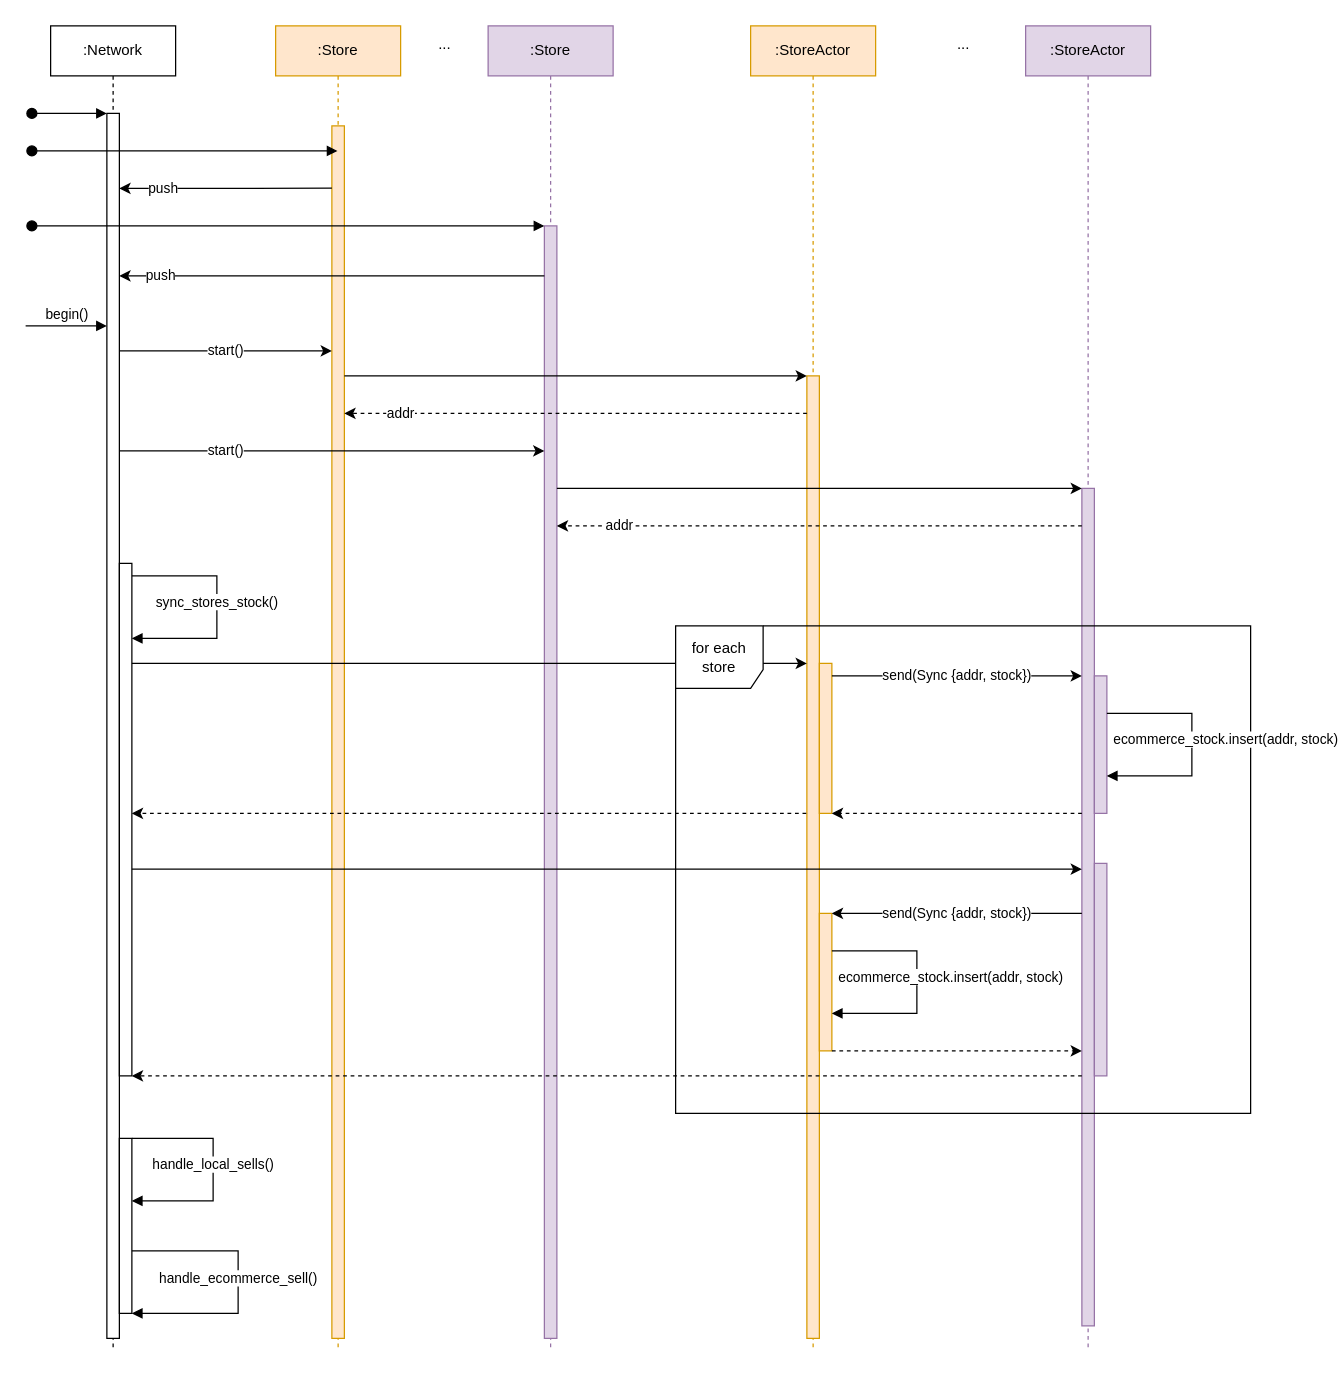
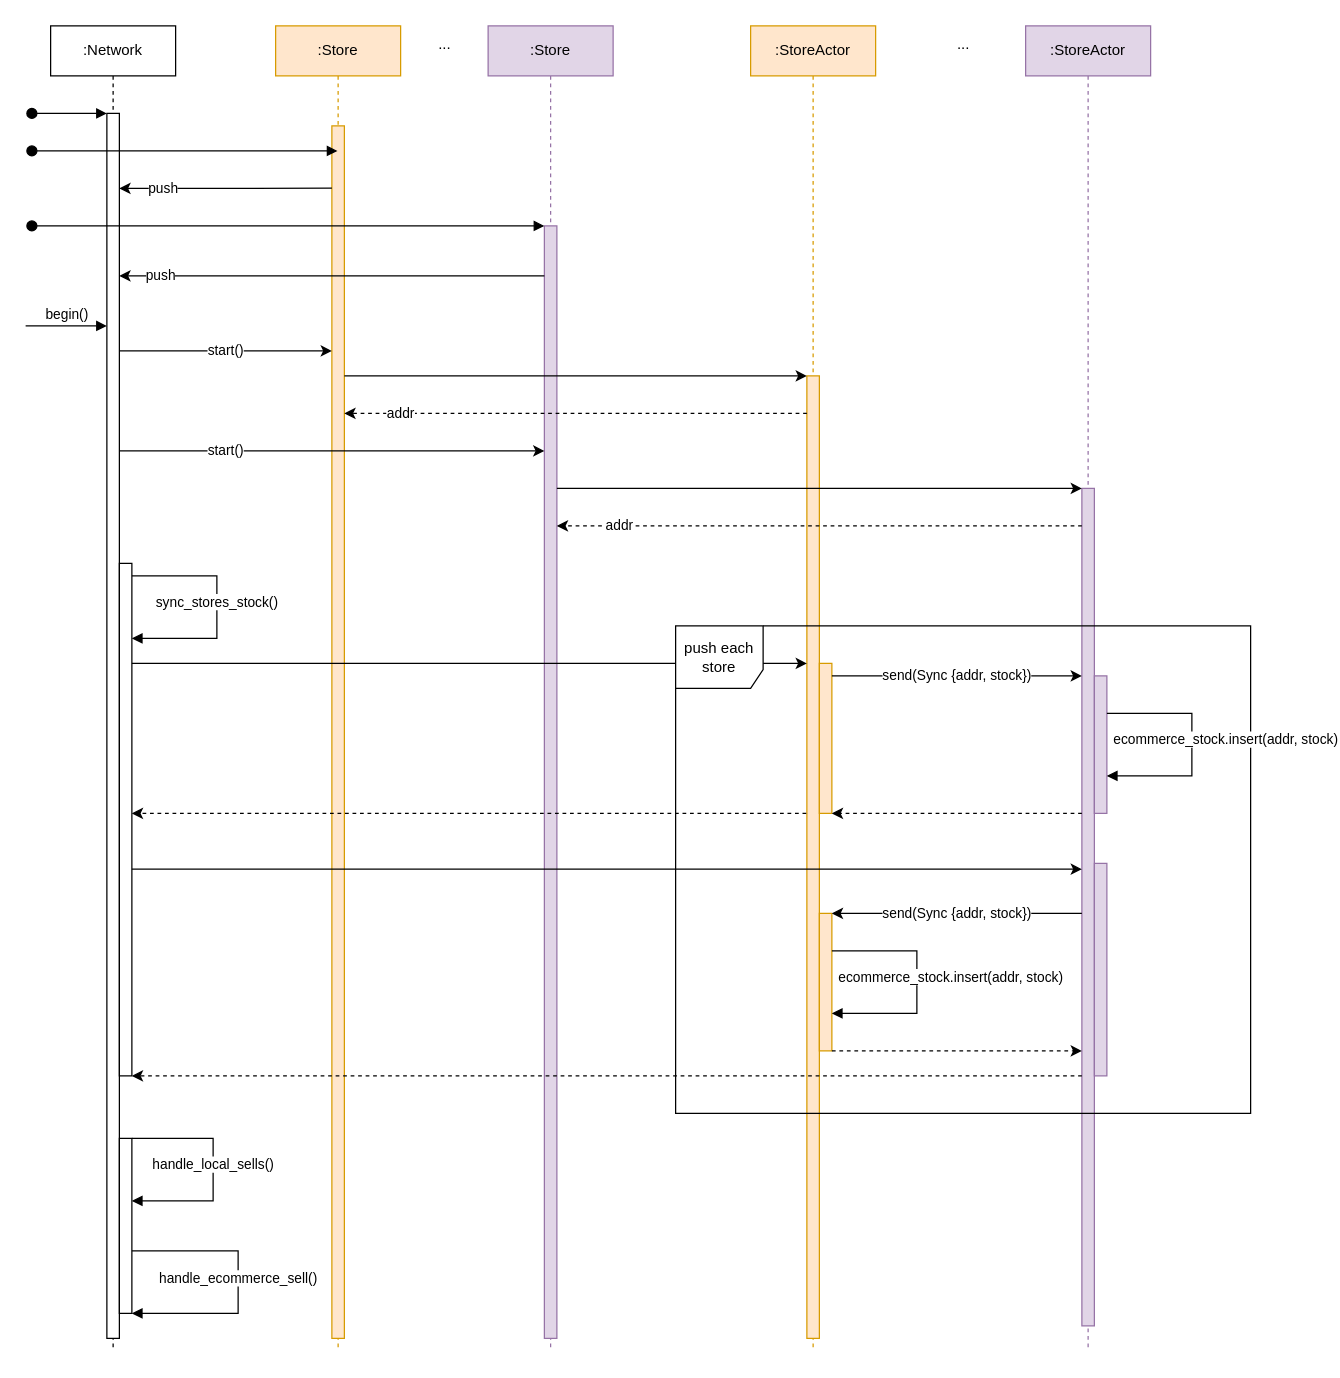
node "for each store": label "for each store" -> "push each store"
